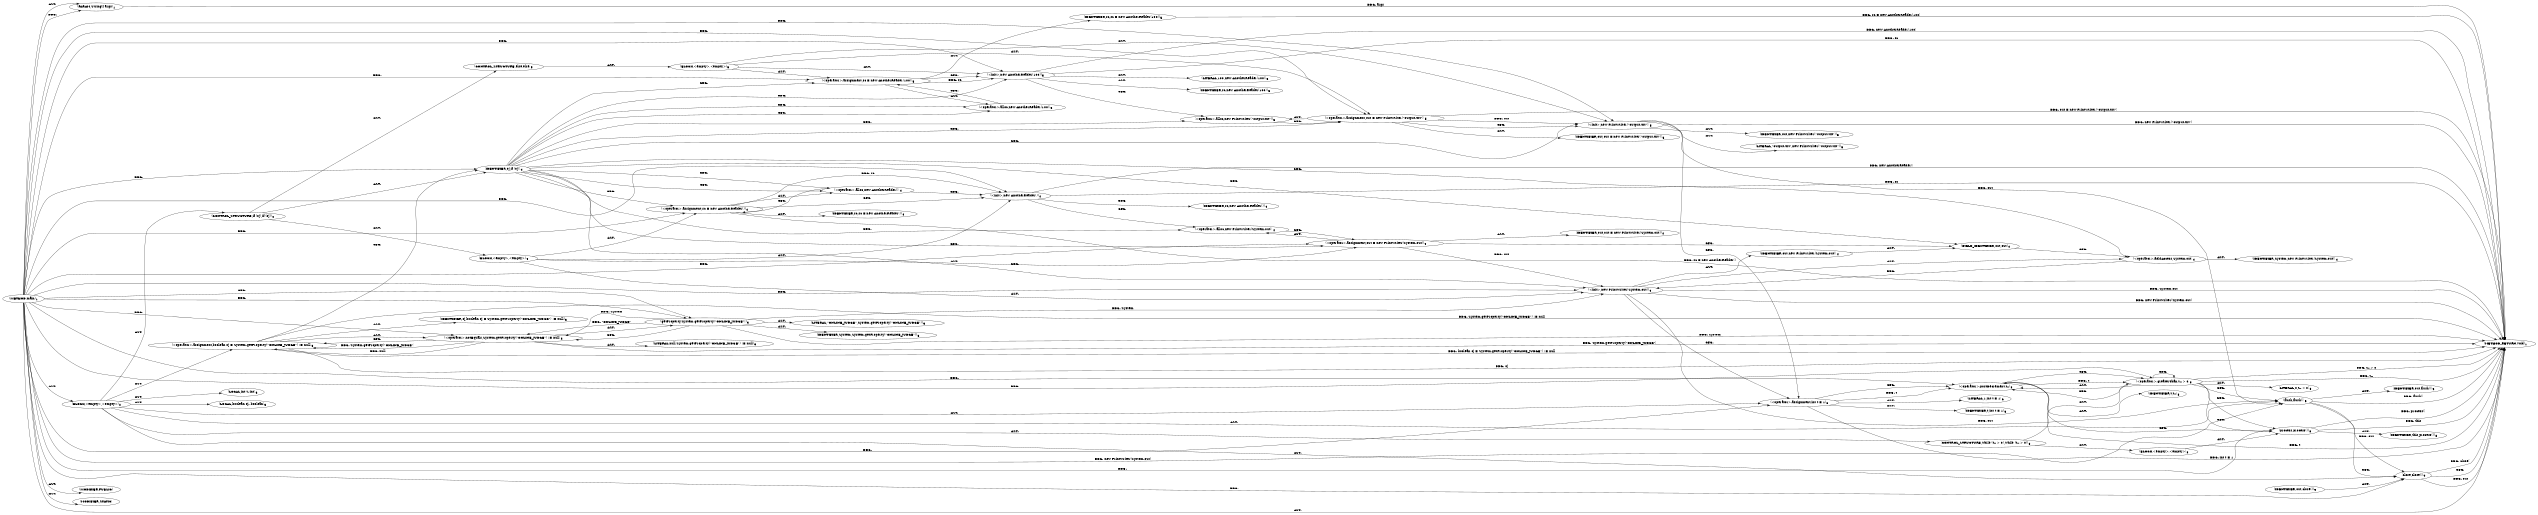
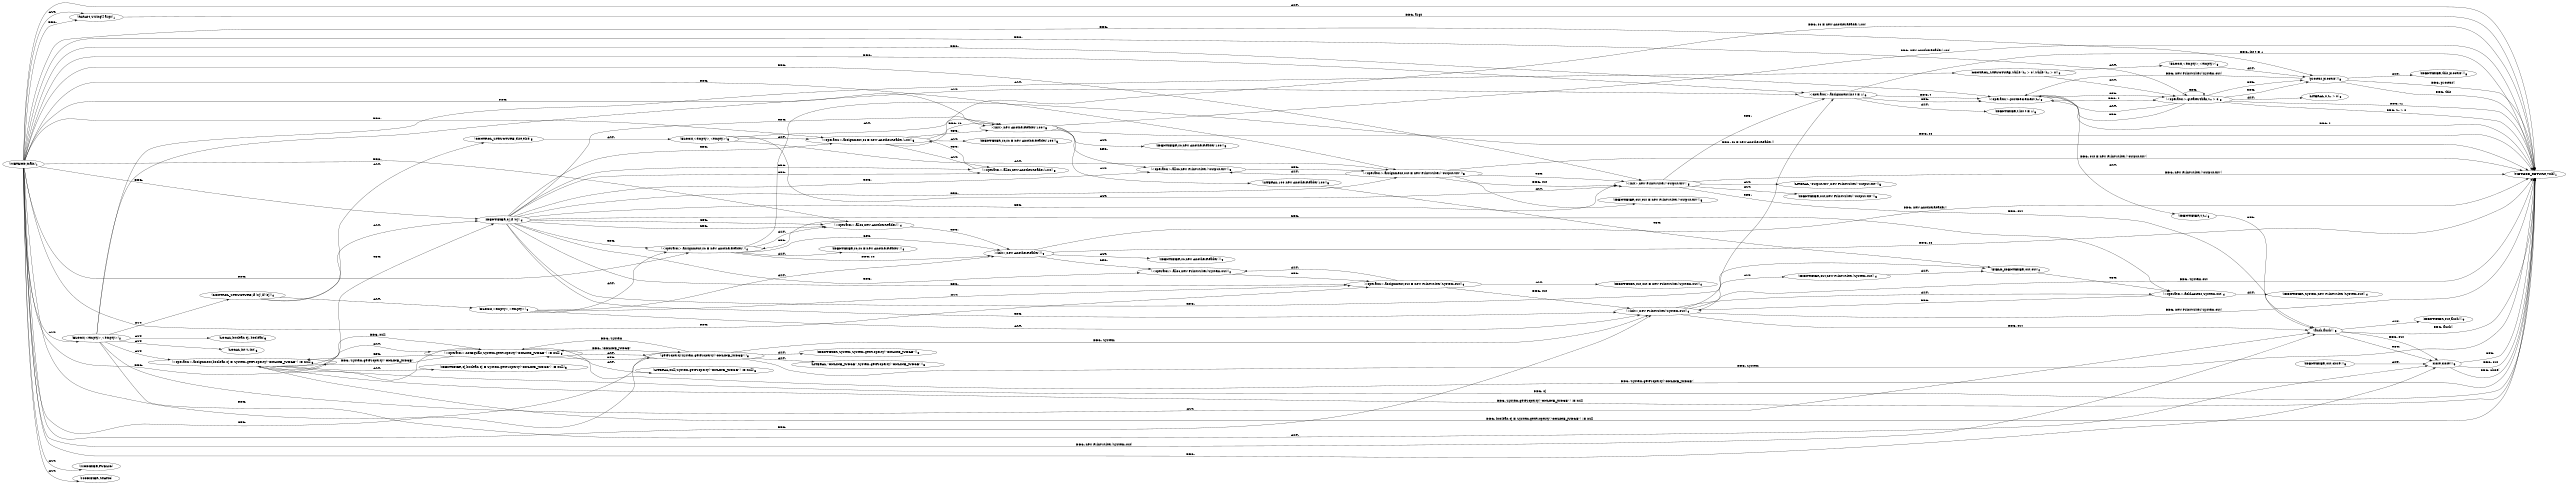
edge "(IDENTIFIER,sc,sc = new AnotherReader(100))" -> "(METHOD_RETURN,void)": now "(<operator>.assignment,sc = new AnotherReader(100))" -> "(METHOD_RETURN,void)"
edge "(METHOD,main)" -> "(<init>,new AnotherReader())": now "(METHOD,main)" -> "(<operator>.alloc,new AnotherReader())"
edge "(<init>,new AnotherReader())" -> "(IDENTIFIER,sc,new AnotherReader())": label "CDG: " -> "AST: "
edge "(<operator>.assignment,out = new PrintWriter(System.out))" -> "(FIELD_IDENTIFIER,out,out)": now "(LITERAL,100,new AnotherReader(100))" -> "(FIELD_IDENTIFIER,out,out)"
edge "(<operator>.greaterThan,t-- > 0)" -> "(flush,flush())": now "(IDENTIFIER,t,t--)" -> "(flush,flush())"
node "(LITERAL,1,int t = 1)": removed
edge "(process,process())" -> "(<operator>.postDecrement,t--)": label "CFG: " -> "DDG: new PrintWriter(System.out)"
